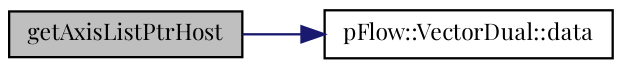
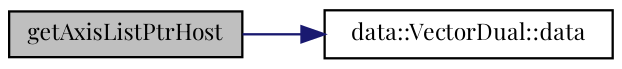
node "pFlow::VectorDual::data": label "pFlow::VectorDual::data" -> "data::VectorDual::data"
